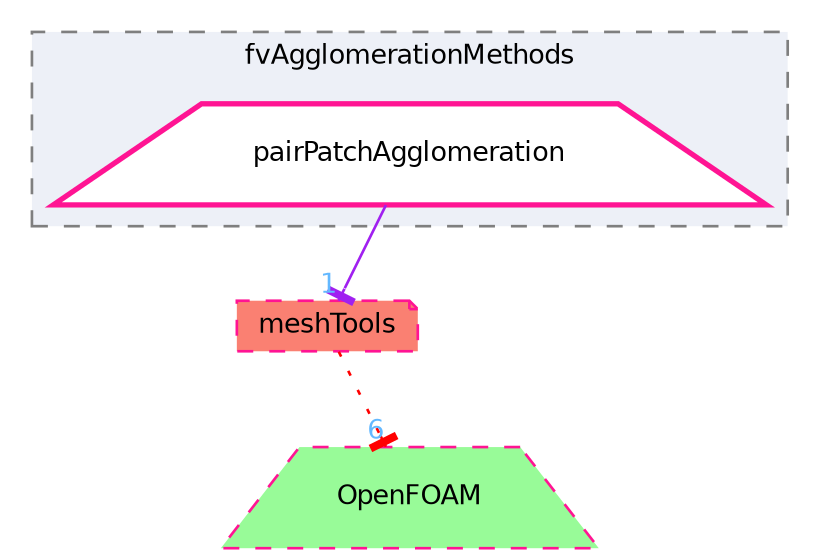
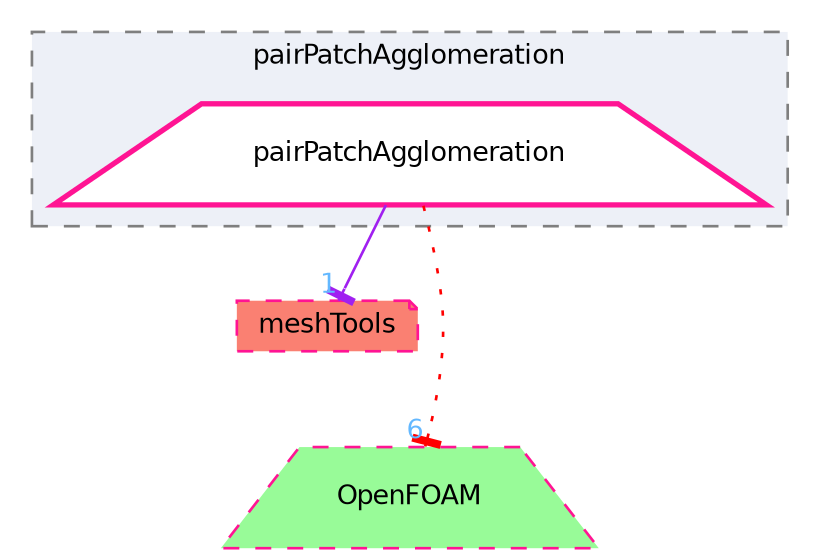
cluster "fvAgglomerationMethods": label "fvAgglomerationMethods" -> "pairPatchAgglomeration"
edge "meshTools" -> "OpenFOAM": now "pairPatchAgglomeration" -> "OpenFOAM"
